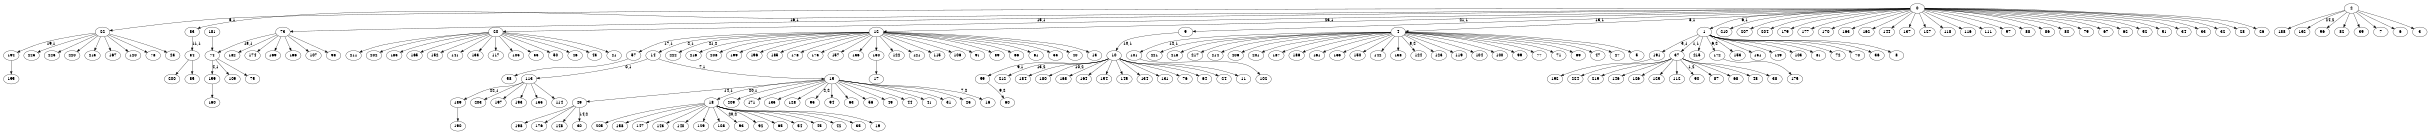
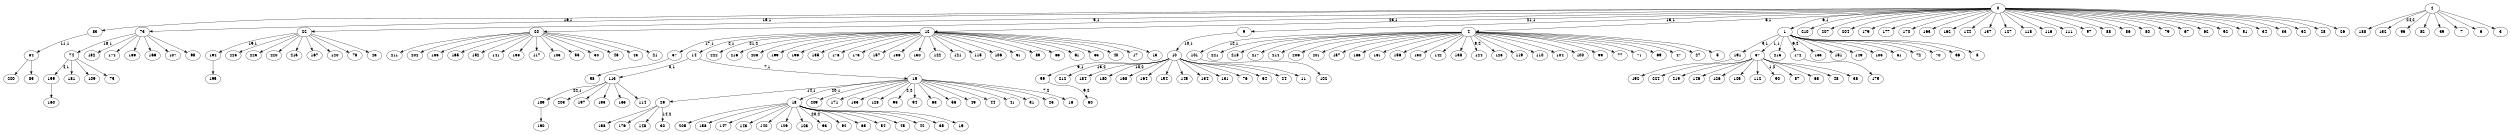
edge "181" -> "74": reversed
node "110": added
edge "130" -> "17": now "12" -> "17"
